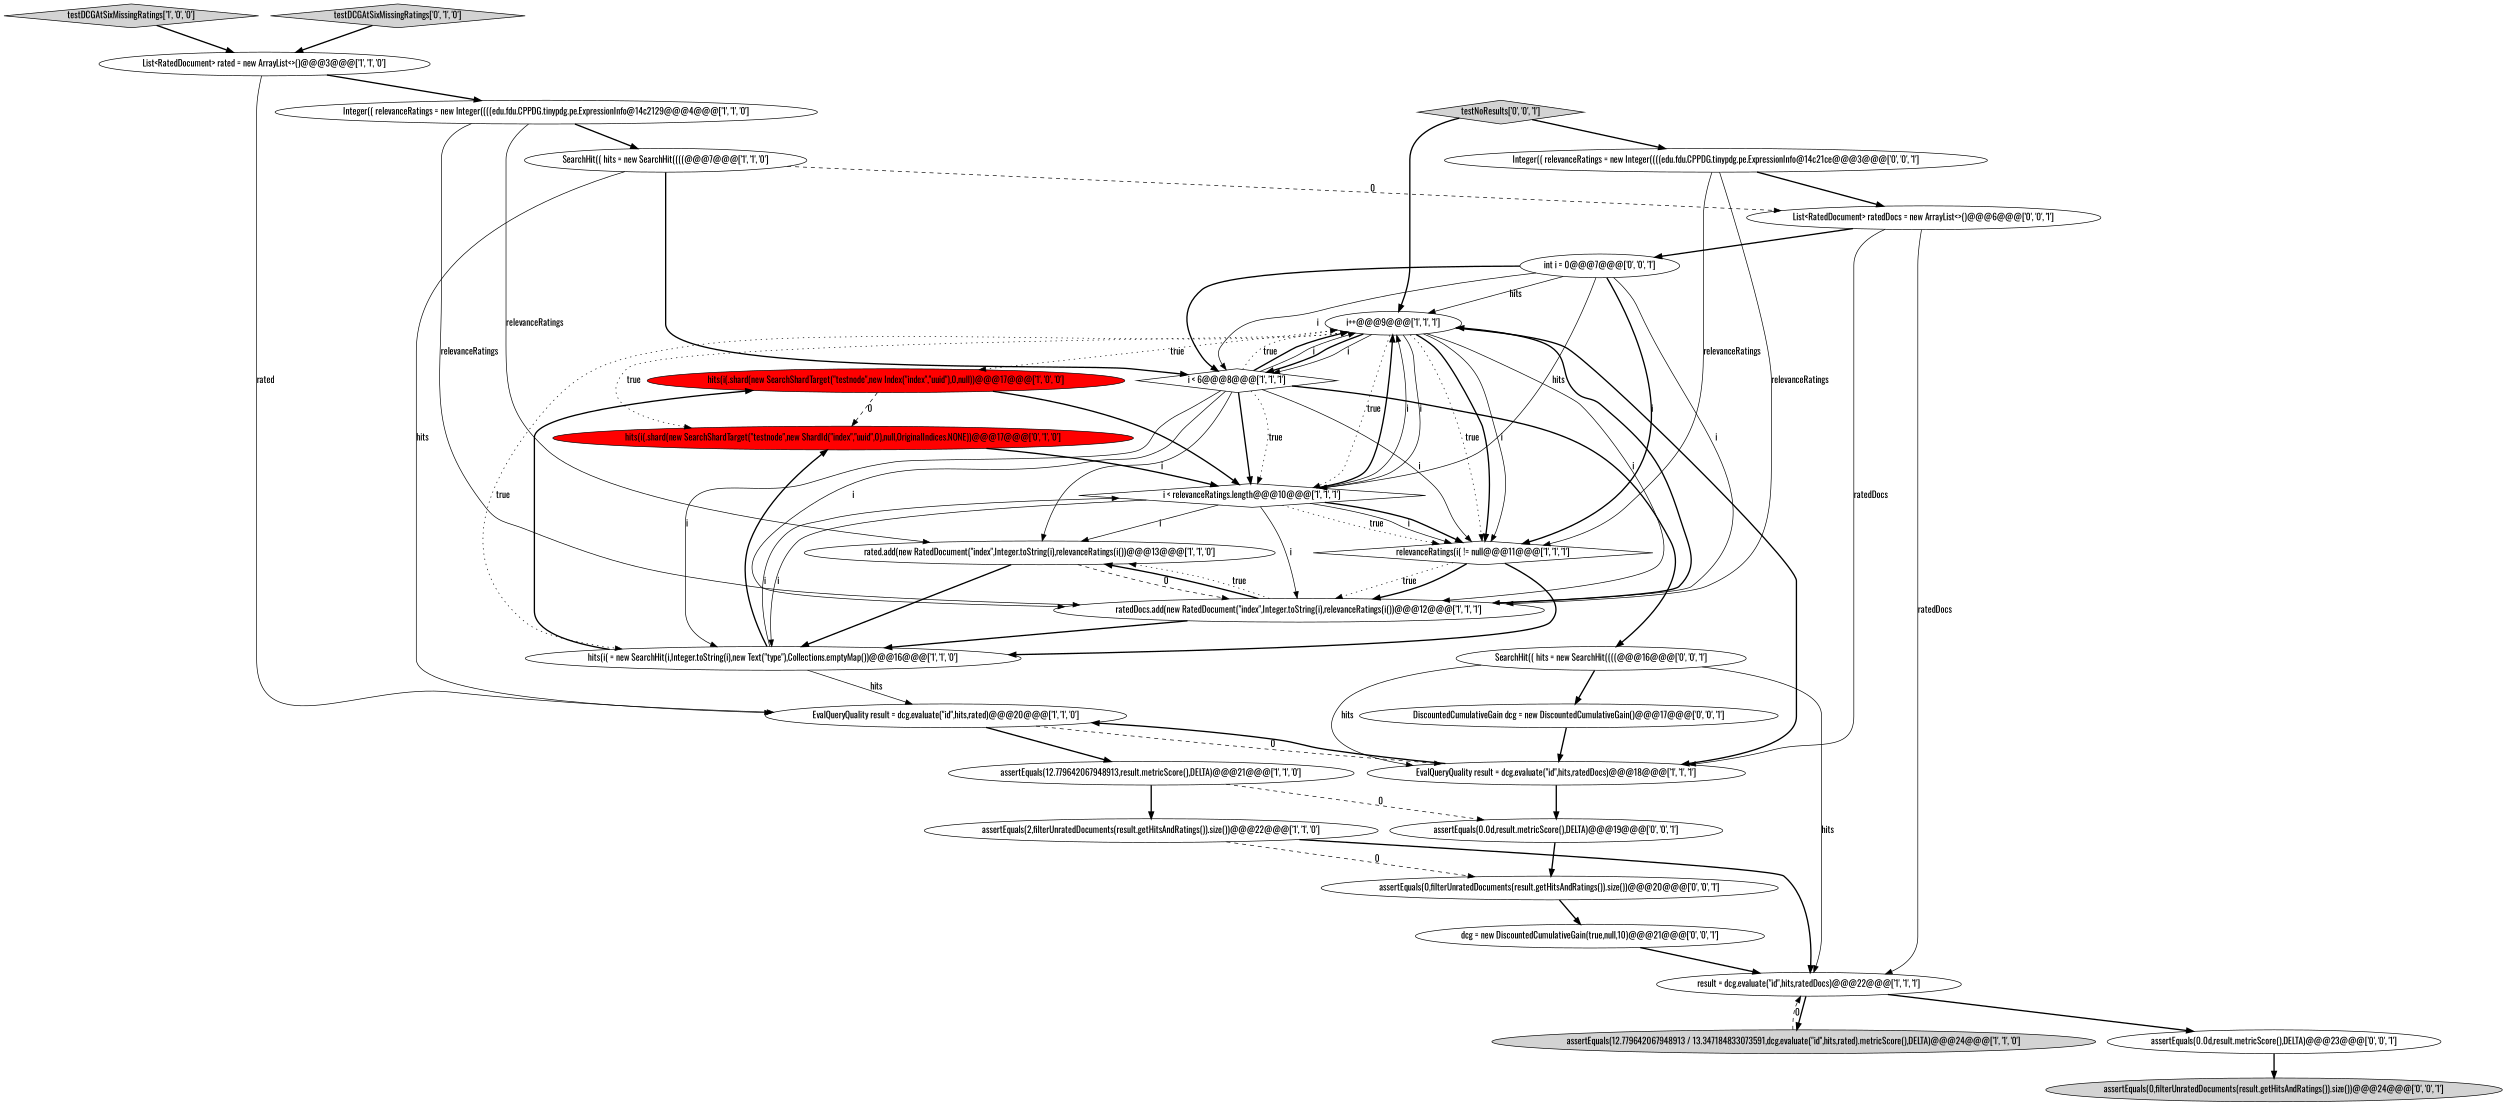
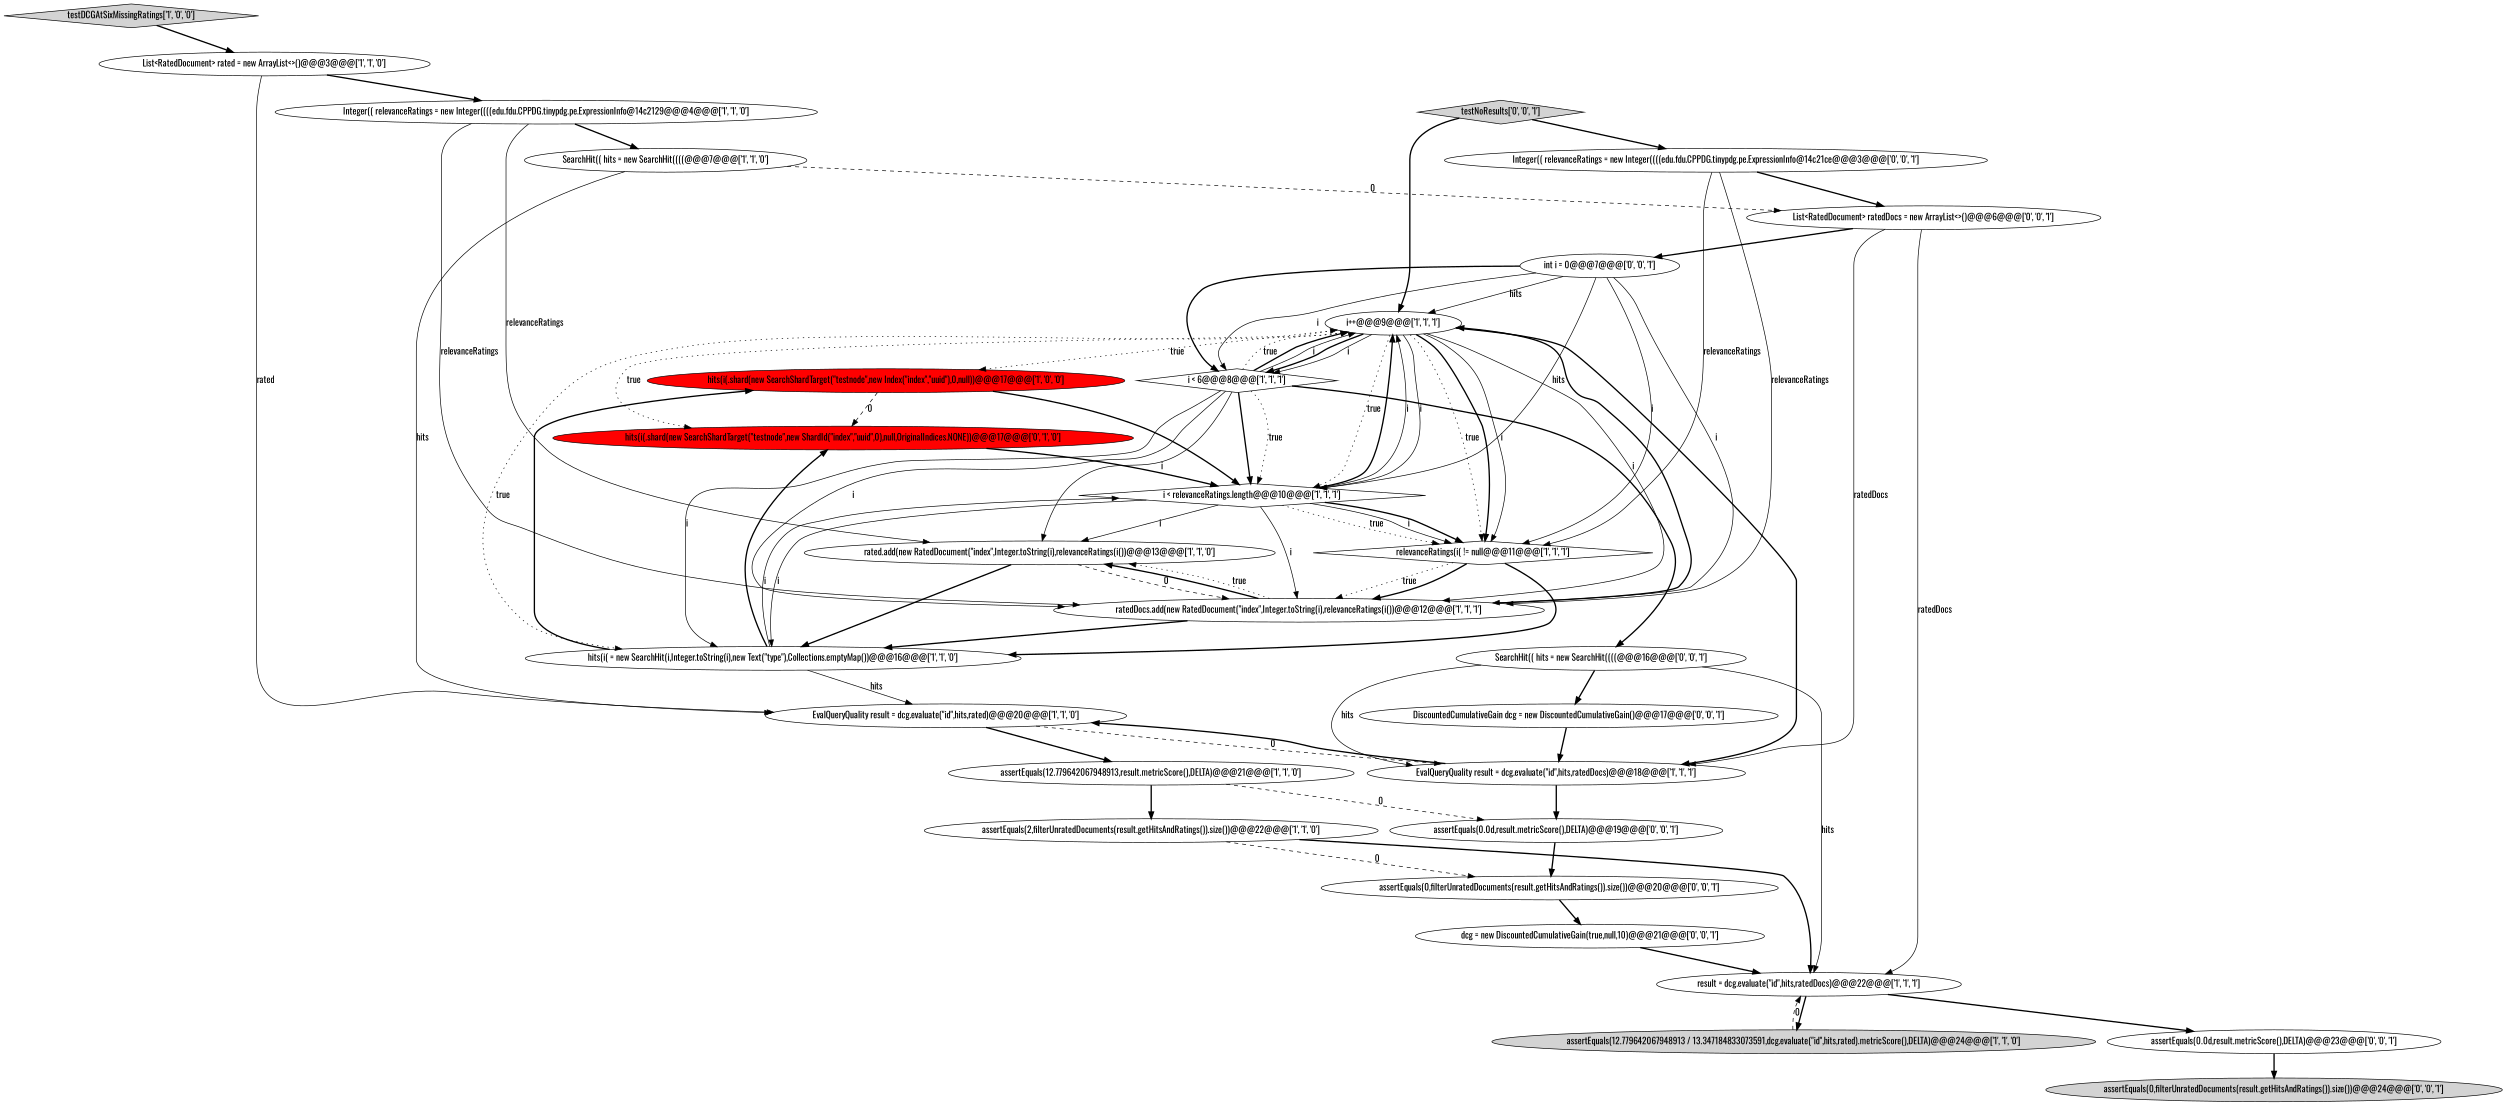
node "testDCGAtSixMissingRatings['0', '1', '0']": removed
edge "SearchHit(( hits = new SearchHit((((@@@7@@@['1', '1', '0']" -> "i < 6@@@8@@@['1', '1', '1']": removed
edge "int i = 0@@@7@@@['0', '0', '1']" -> "relevanceRatings(i( != null@@@11@@@['1', '1', '1']": style bold -> solid
edge "i < 6@@@8@@@['1', '1', '1']" -> "relevanceRatings(i( != null@@@11@@@['1', '1', '1']": removed, label "i"
